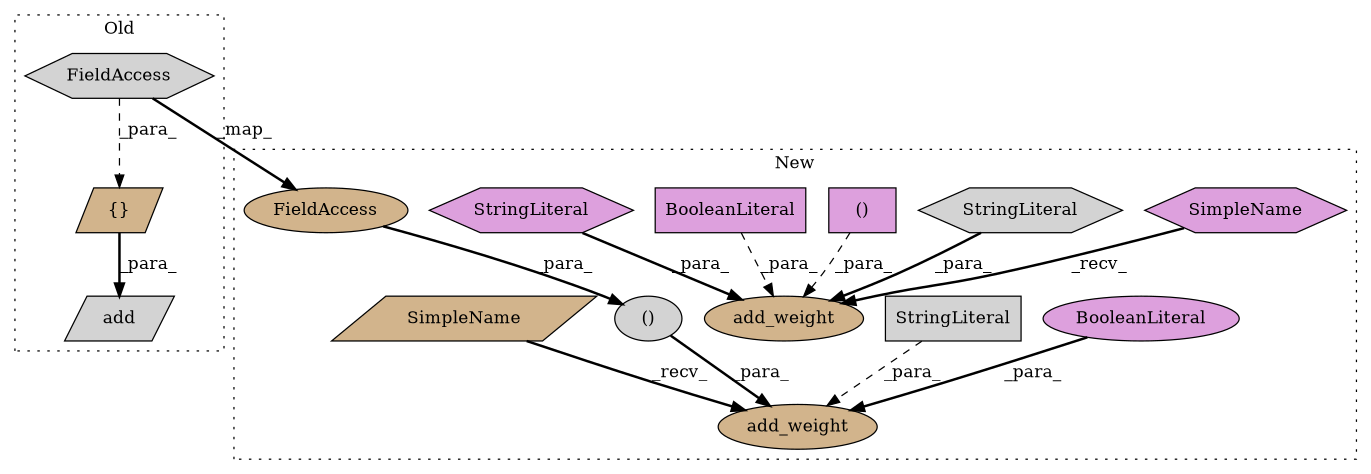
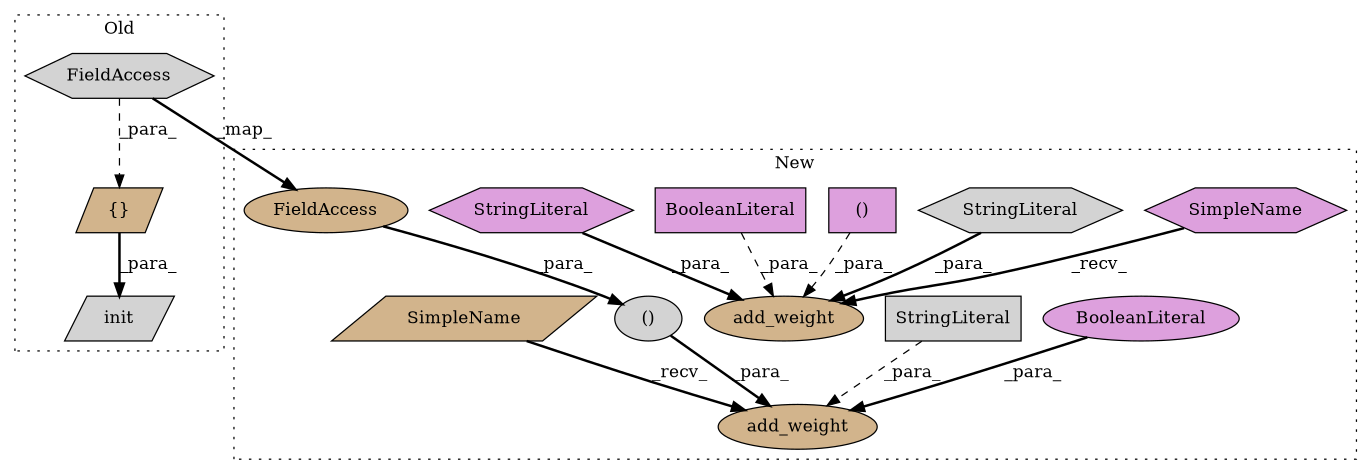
node "add": label "add" -> "init"
